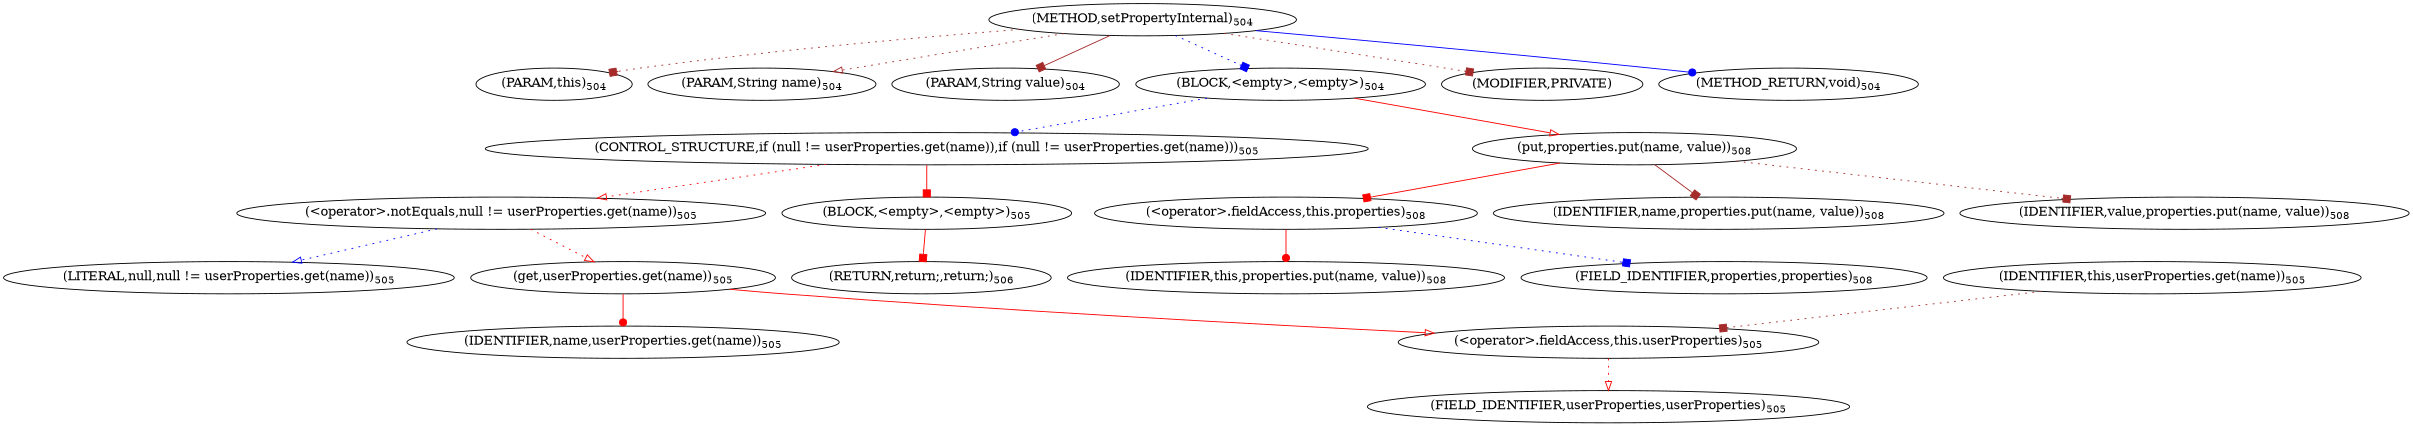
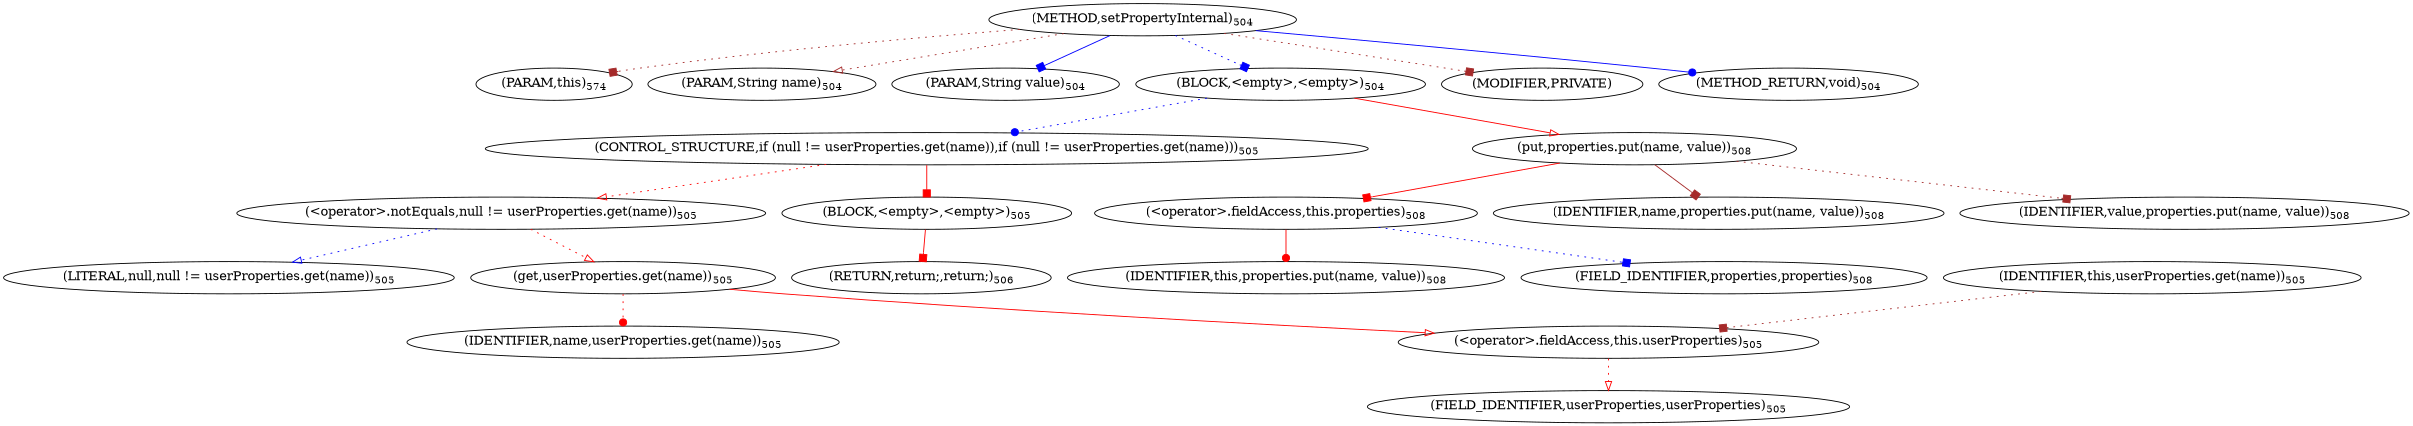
edge "(METHOD,setPropertyInternal)" -> "(PARAM,String value)": color brown -> blue
node "(PARAM,this)": text "504" -> "574"
edge "(get,userProperties.get(name))" -> "(IDENTIFIER,name,userProperties.get(name))": style solid -> dotted
